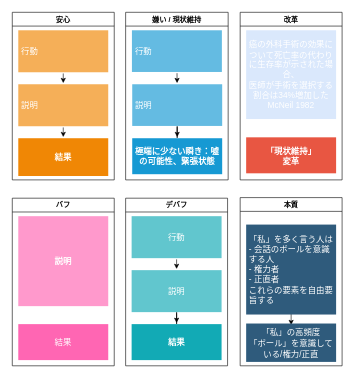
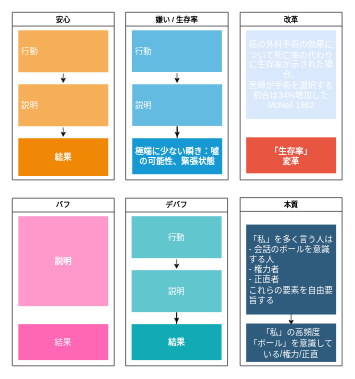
node "嫌い / 現状維持": label "嫌い / 現状維持" -> "嫌い / 生存率"
node "「現状維持」変革": label "「現状維持」変革" -> "「生存率」変革"
